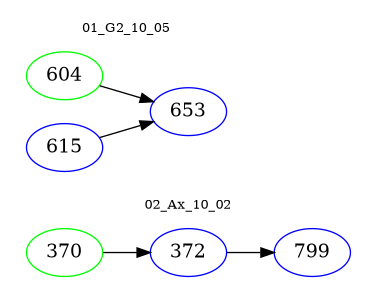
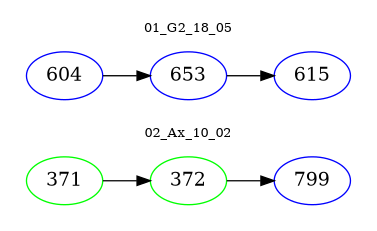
cluster "01_G2_10_05": label "01_G2_10_05" -> "01_G2_18_05"
node "604": color green -> blue
edge "615" -> "653": reversed
node "370": label "370" -> "371"
node "372": color blue -> green
